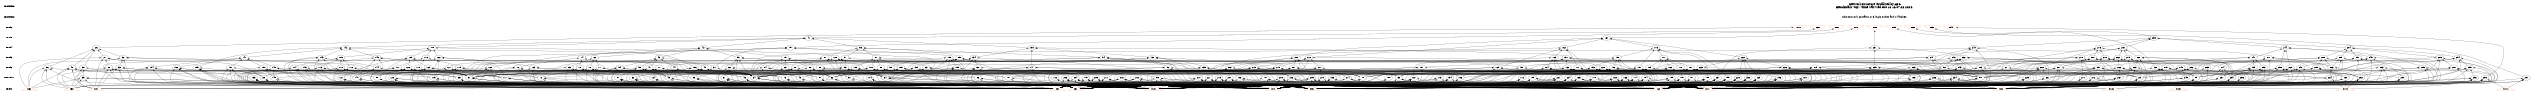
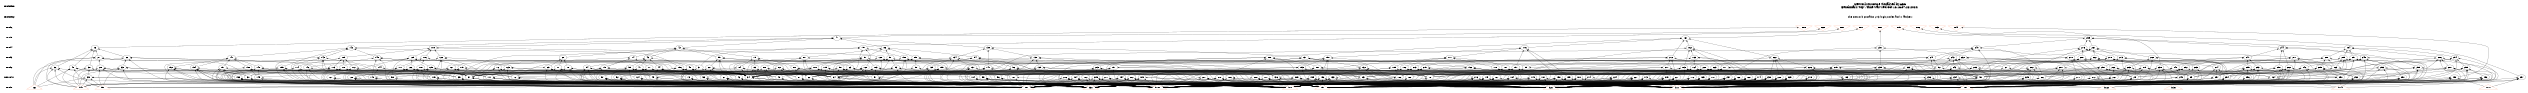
node "62": shape triangle -> ellipse
edge "i_1_" -> "189": reversed
